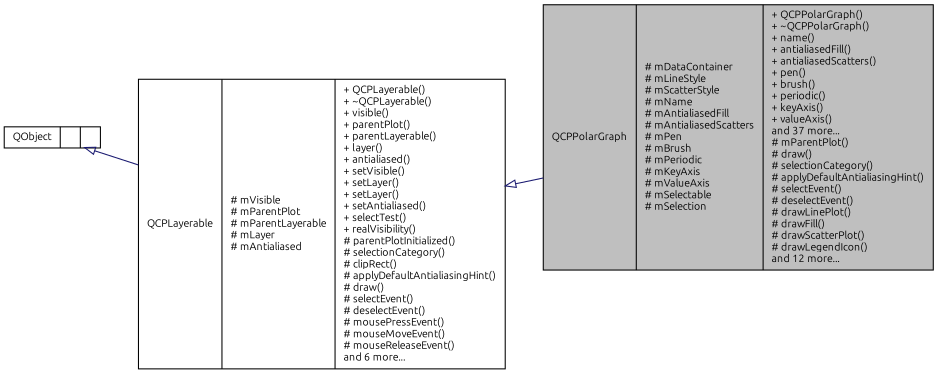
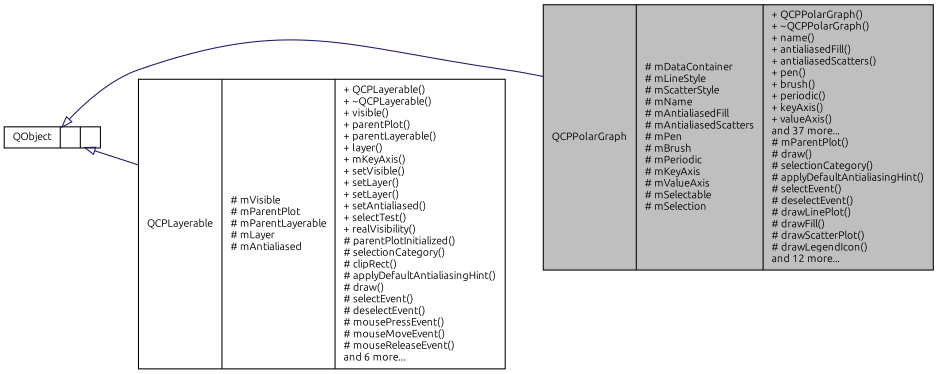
node "QCPLayerable": text "+ antialiased()" -> "+ mKeyAxis()"
edge "QCPPolarGraph" -> "QCPLayerable": now "QCPPolarGraph" -> "QObject"
